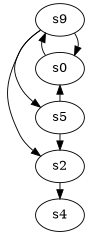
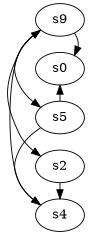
edge "s0" -> "s9": now "s4" -> "s9"
edge "s5" -> "s2": now "s5" -> "s4"
